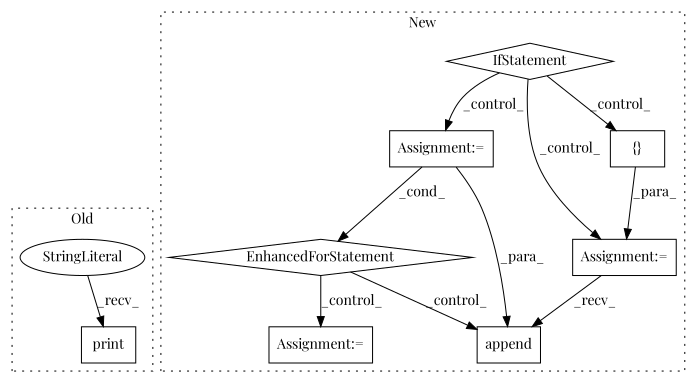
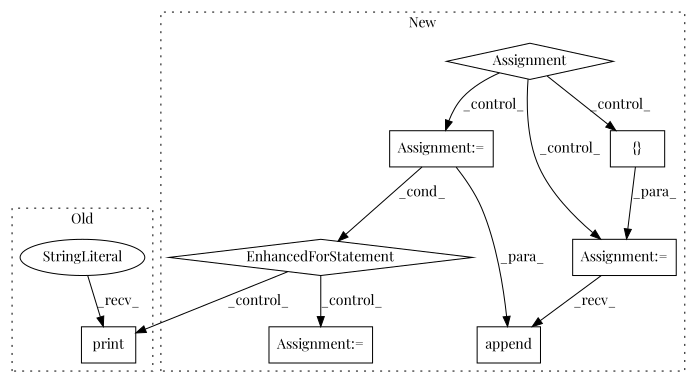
node "IfStatement": label "IfStatement" -> "Assignment"
edge "EnhancedForStatement" -> "append": now "EnhancedForStatement" -> "print"
